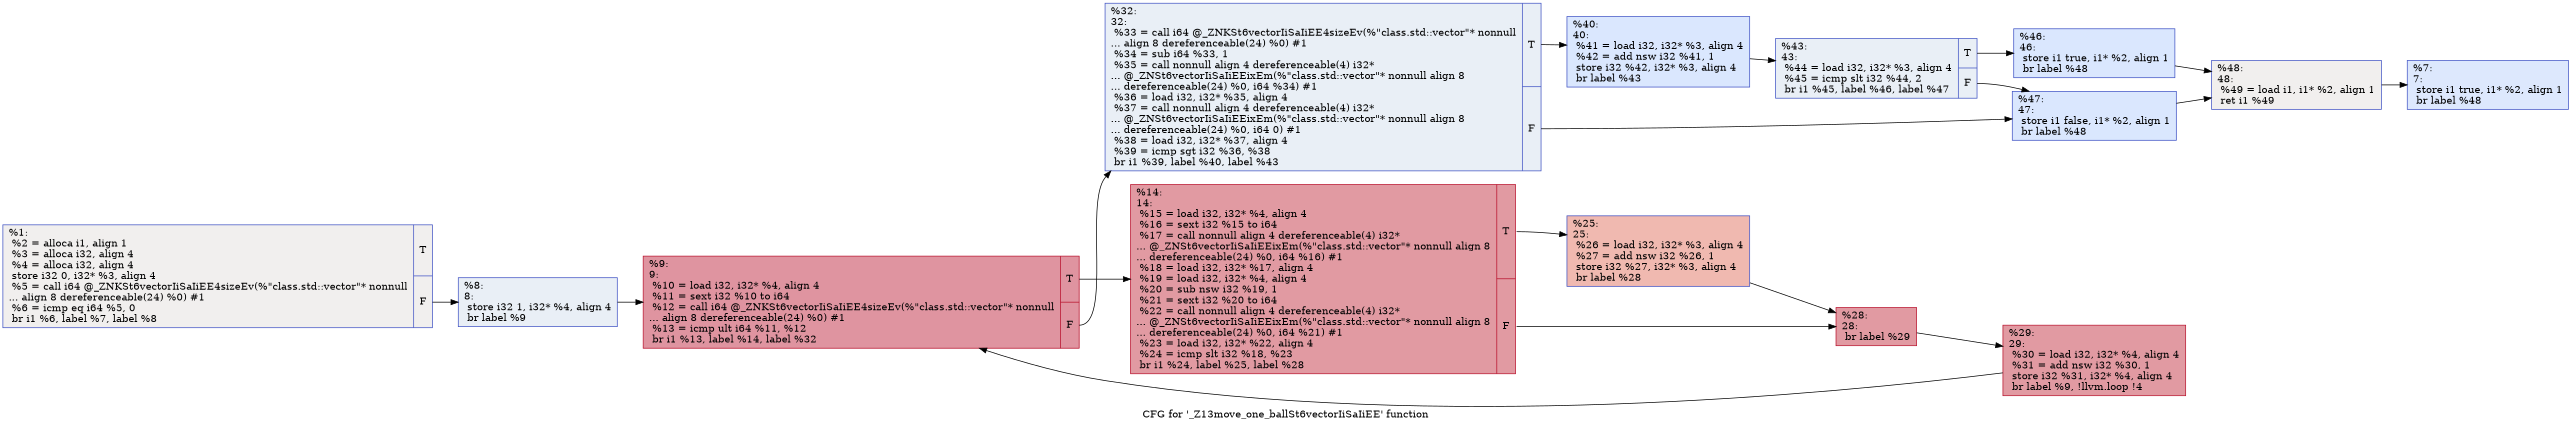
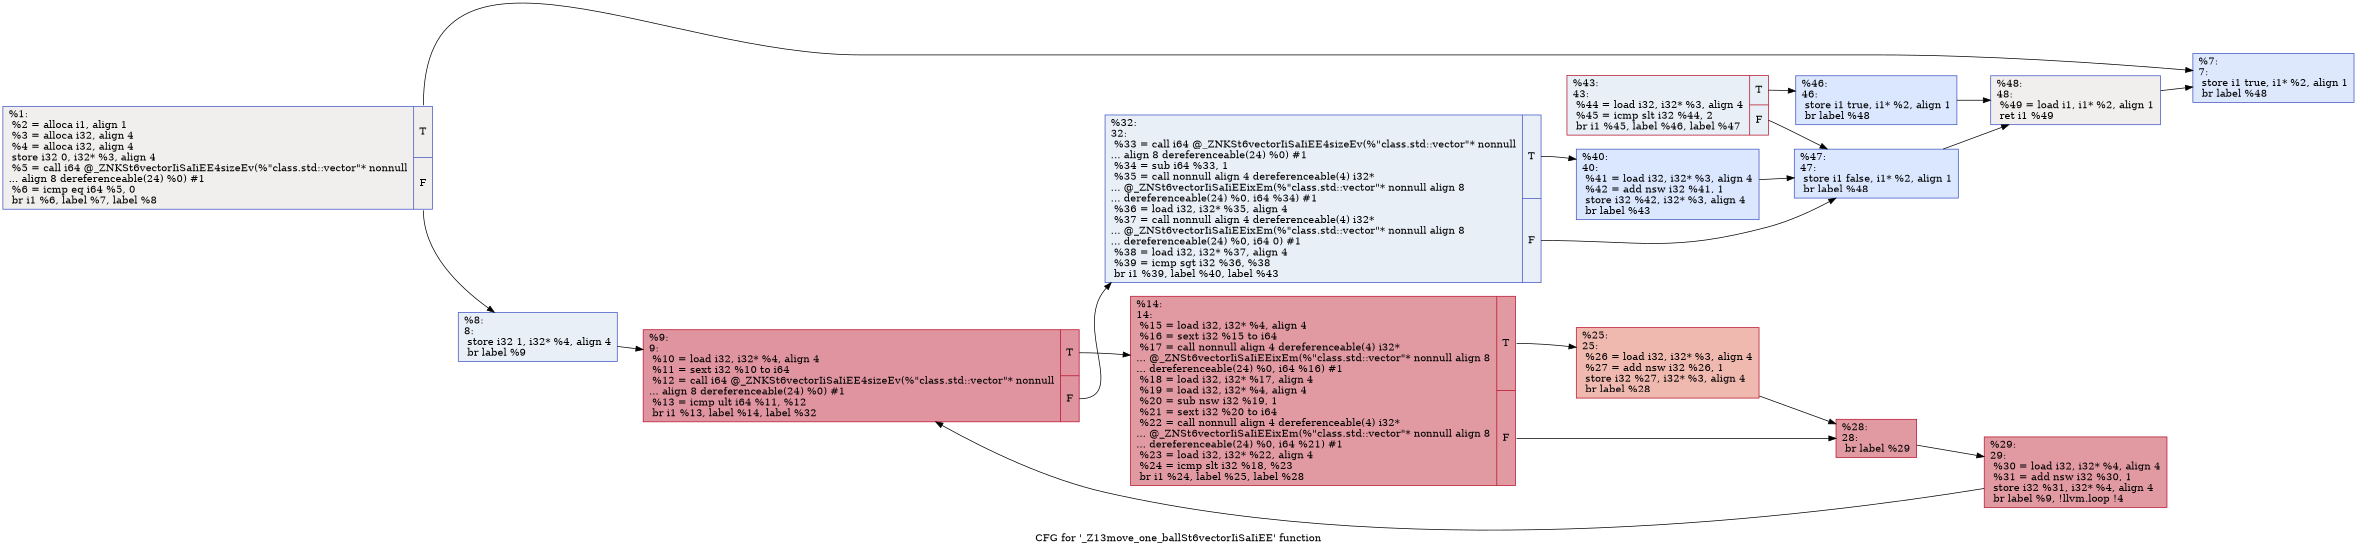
edge "%1:" -> "%7:": added
edge "%40:" -> "%43:": now "%40:" -> "%47:"
node "%43:": color #3d50c3ff -> #b70d28ff
node "%25:": color #3d50c3ff -> #b70d28ff
